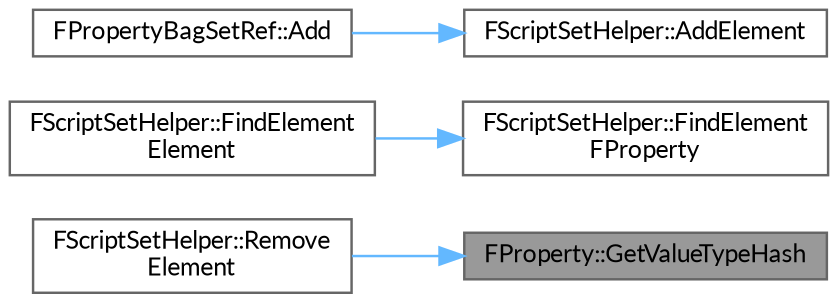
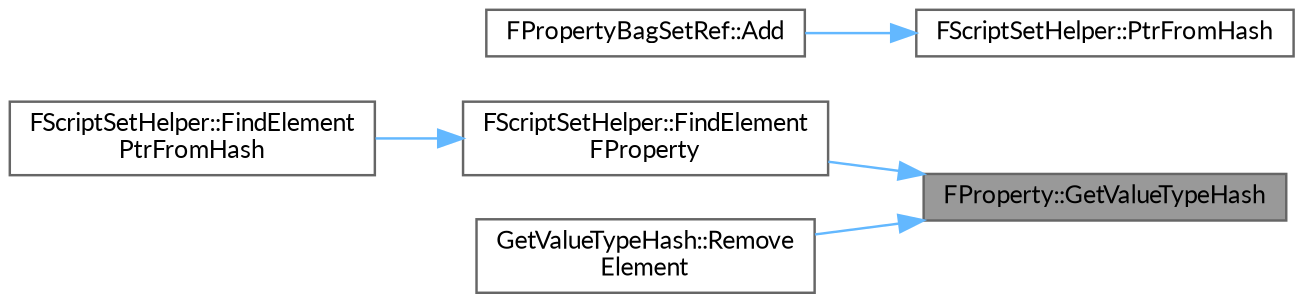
node "FScriptSetHelper::AddElement": label "FScriptSetHelper::AddElement" -> "FScriptSetHelper::PtrFromHash"
node "FScriptSetHelper::FindElement Element": label "FScriptSetHelper::FindElement Element" -> "FScriptSetHelper::FindElement PtrFromHash"
edge "FScriptSetHelper::FindElement FProperty" -> "FProperty::GetValueTypeHash": added
node "FScriptSetHelper::Remove Element": label "FScriptSetHelper::Remove Element" -> "GetValueTypeHash::Remove Element"
